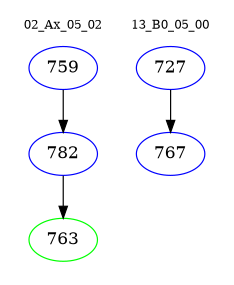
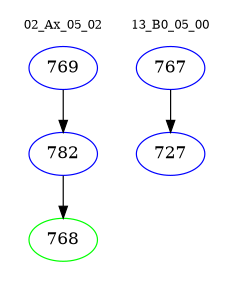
node "759": label "759" -> "769"
edge "727" -> "767": reversed
node "763": label "763" -> "768"
